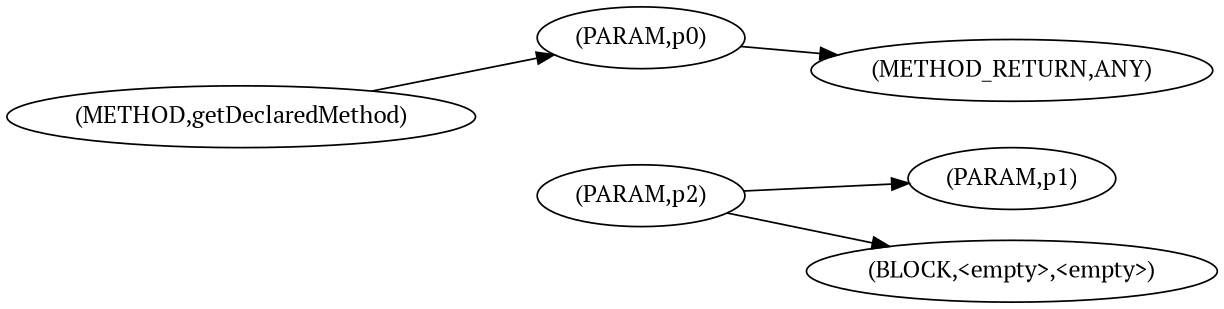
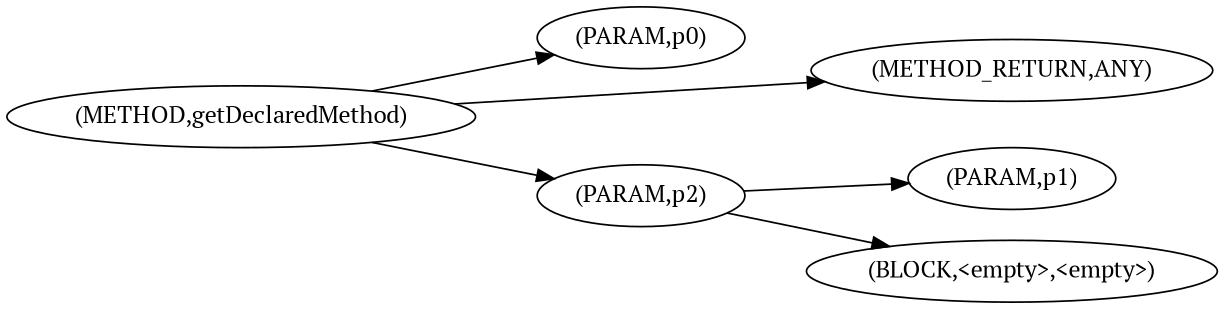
edge "(PARAM,p0)" -> "(METHOD_RETURN,ANY)": now "(METHOD,getDeclaredMethod)" -> "(METHOD_RETURN,ANY)"
edge "(METHOD,getDeclaredMethod)" -> "(PARAM,p2)": added
